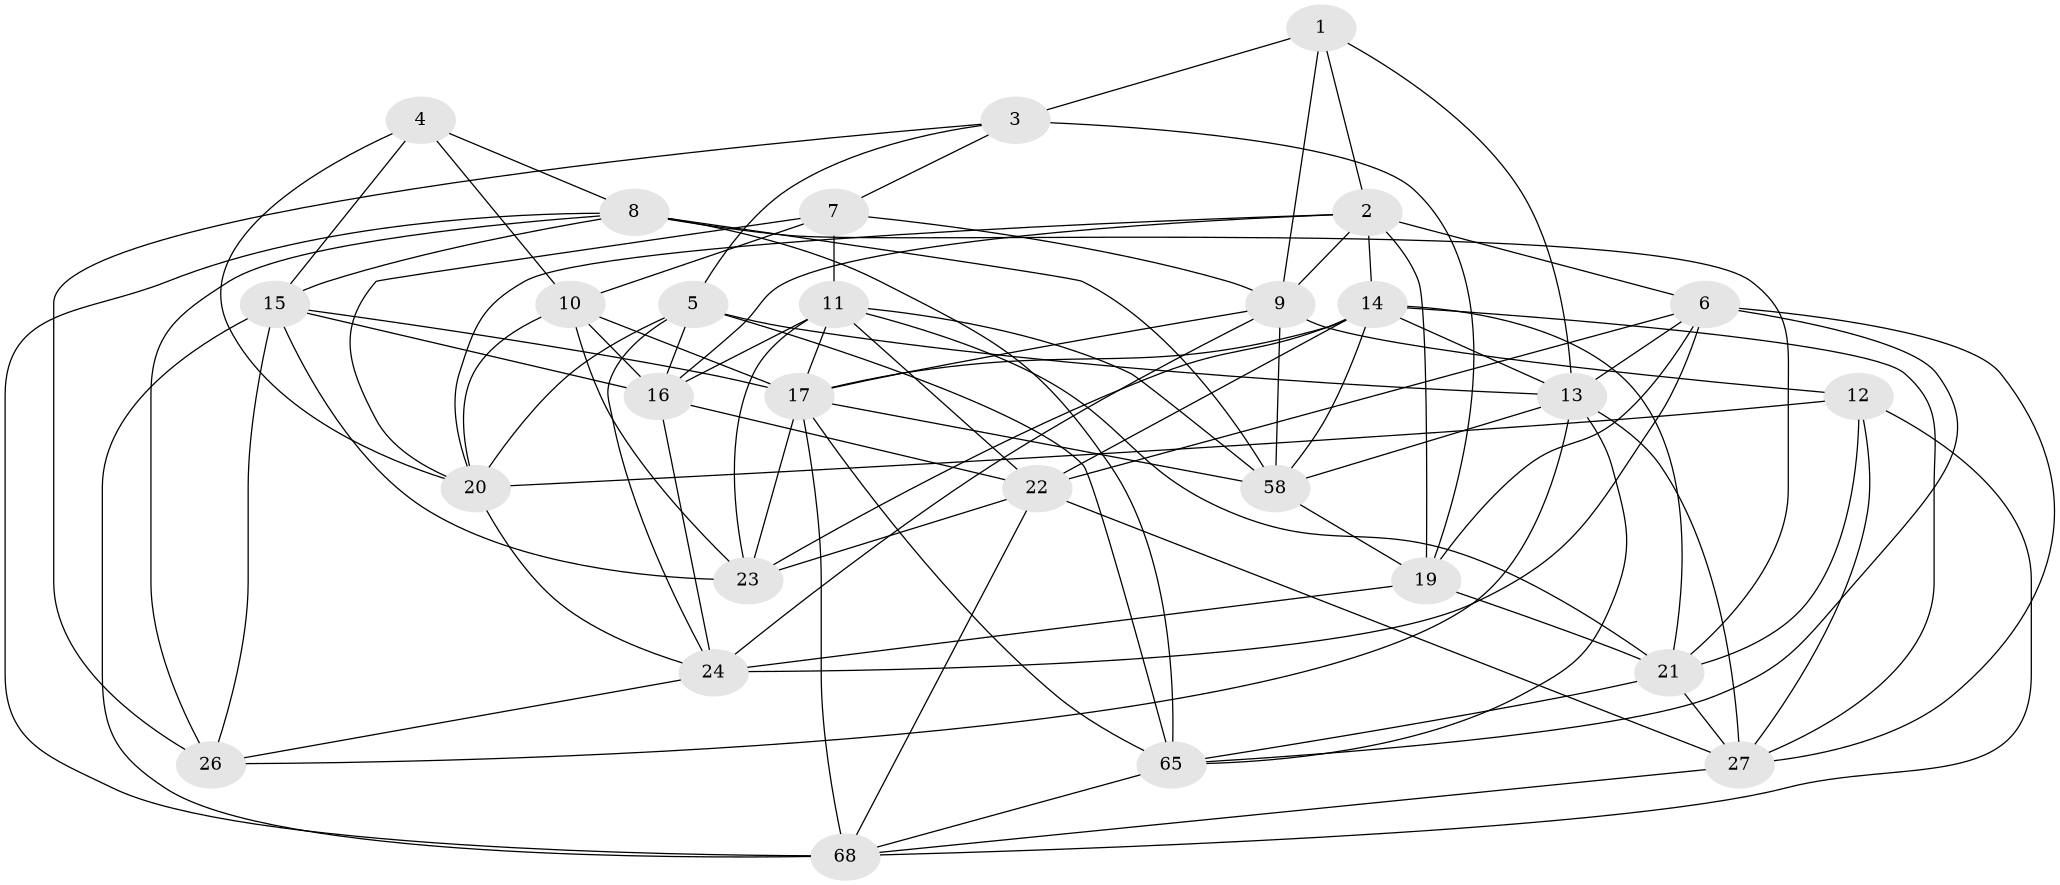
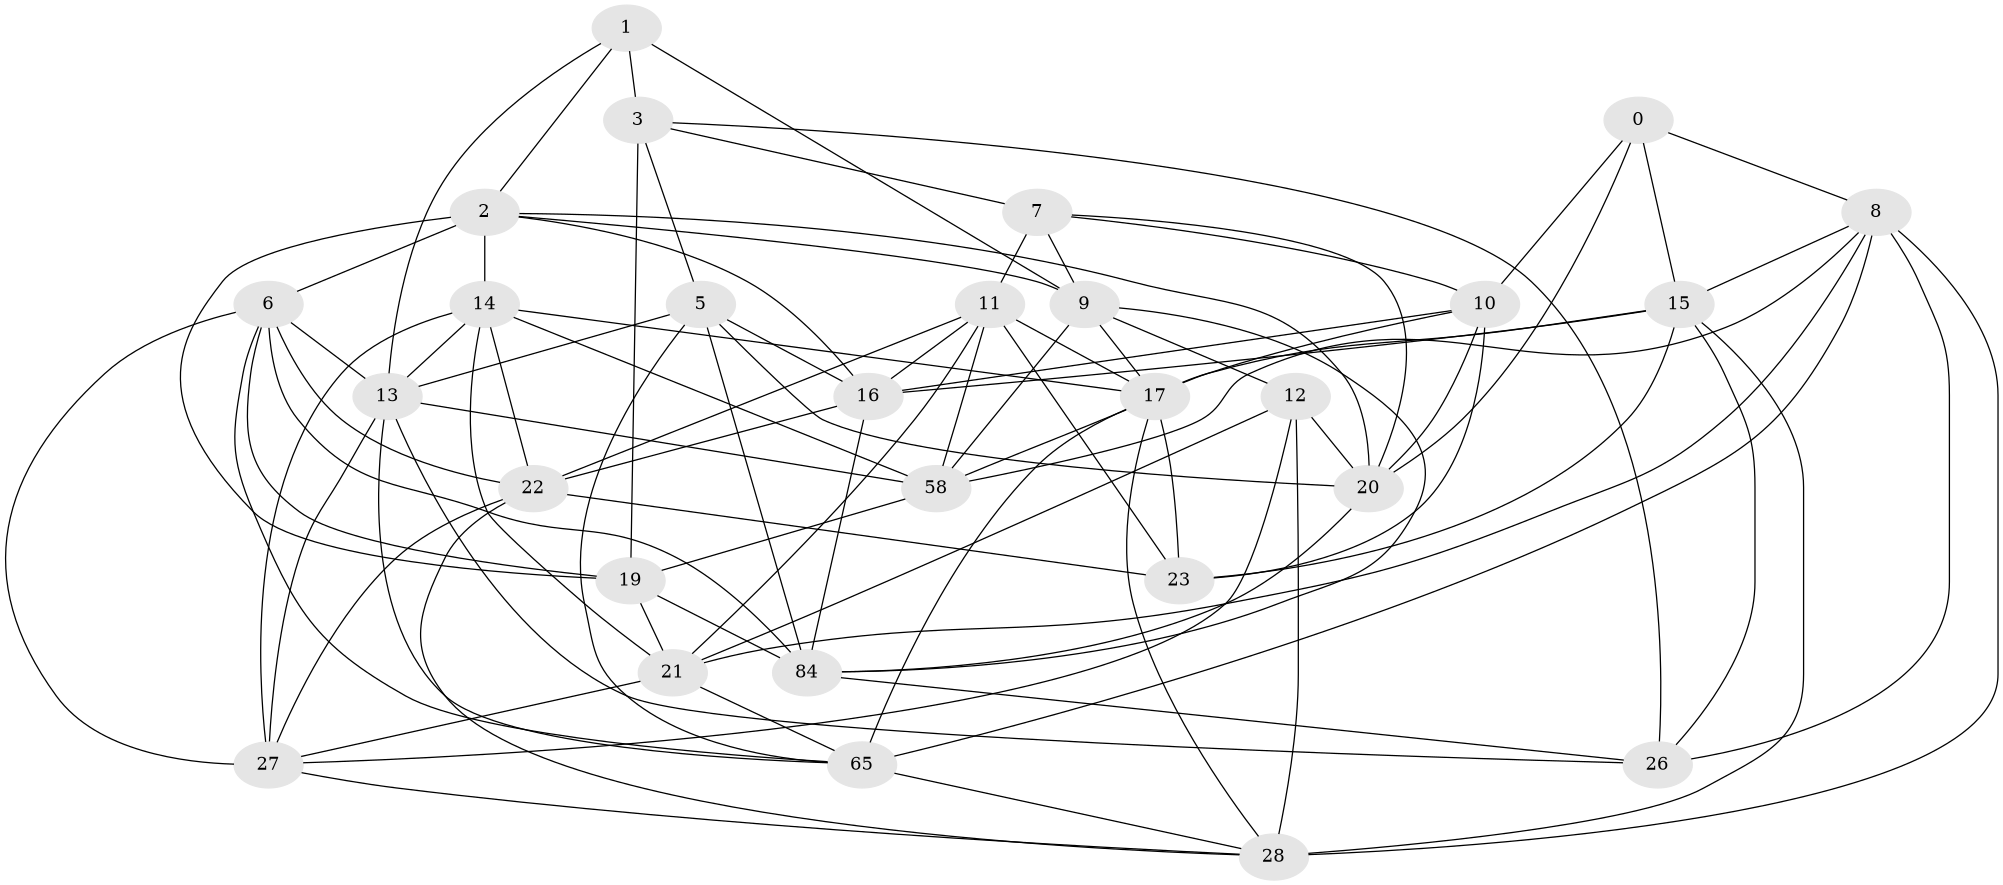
node "4": label "4" -> "0"
edge "14" -- "23": removed
node "24": label "24" -> "84"
node "68": label "68" -> "28"
